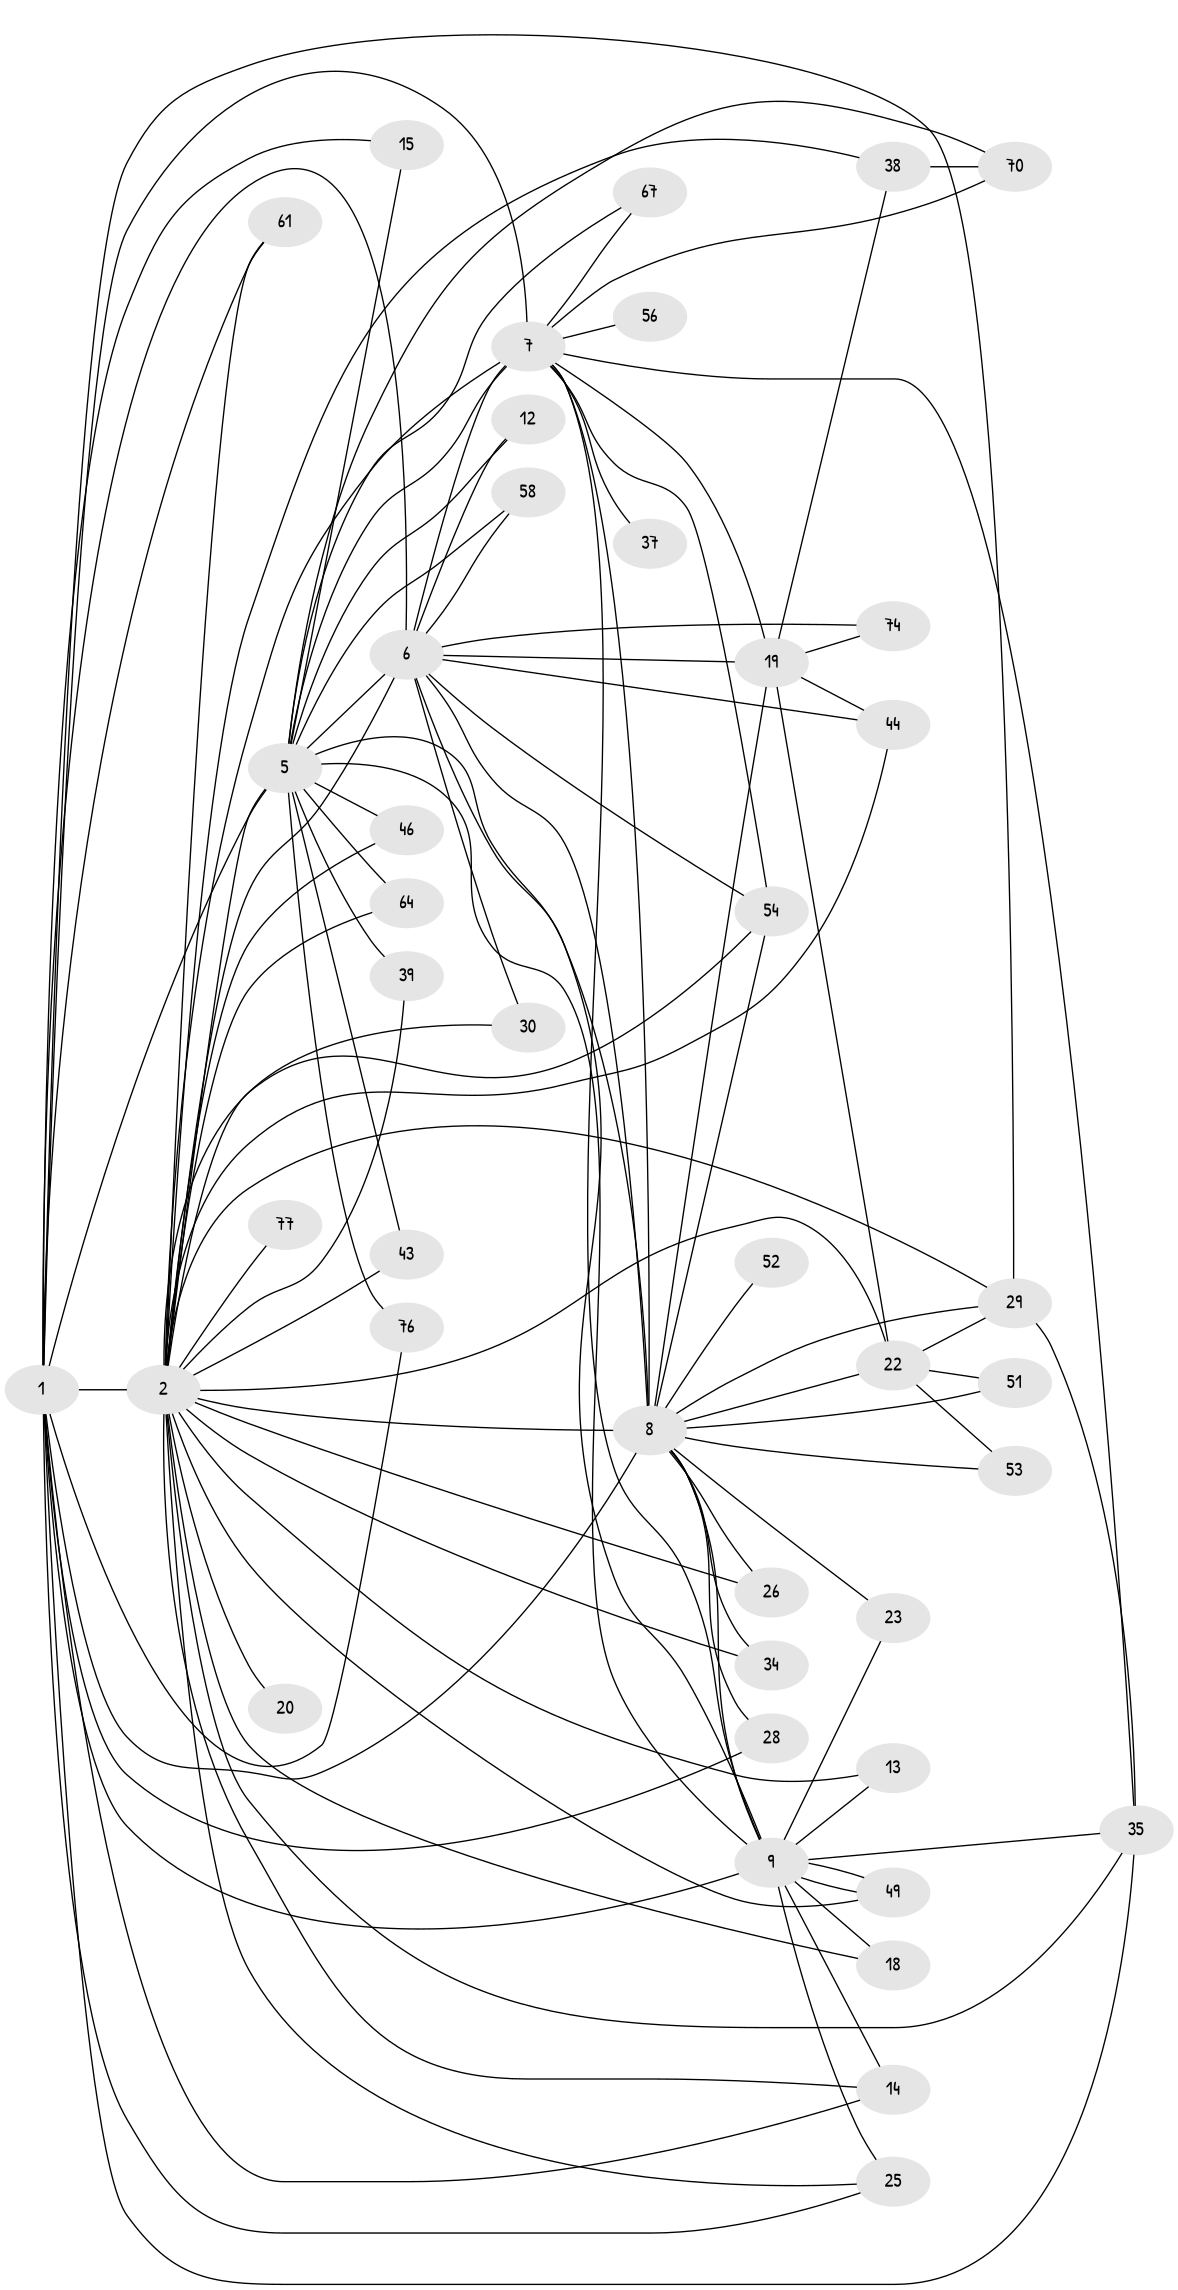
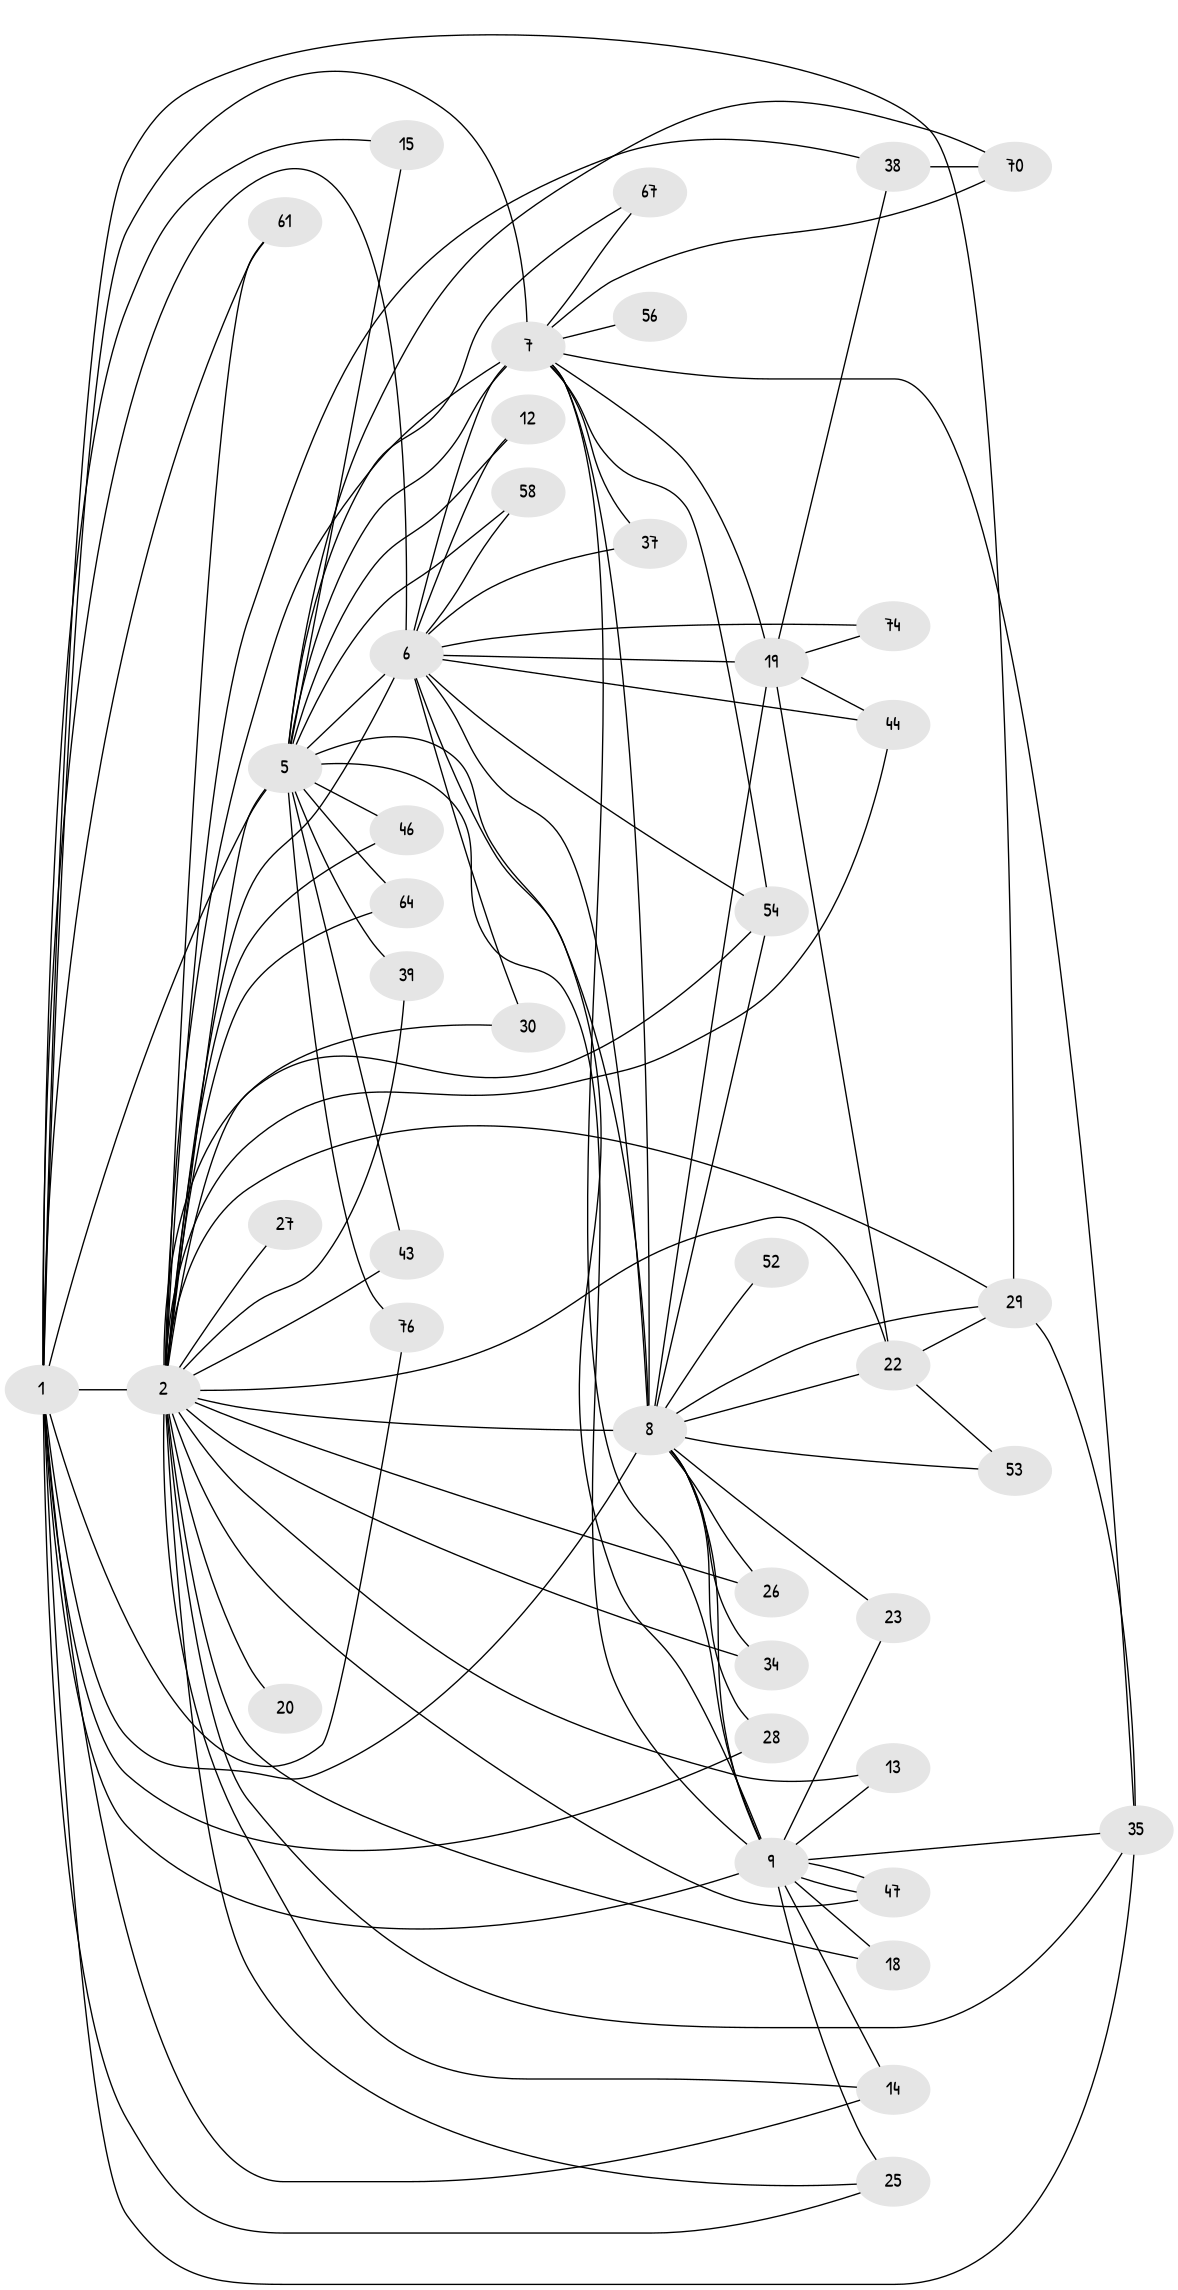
edge "37" -- "6": added
node "77": label "77" -> "27"
node "51": removed
node "49": label "49" -> "47"
